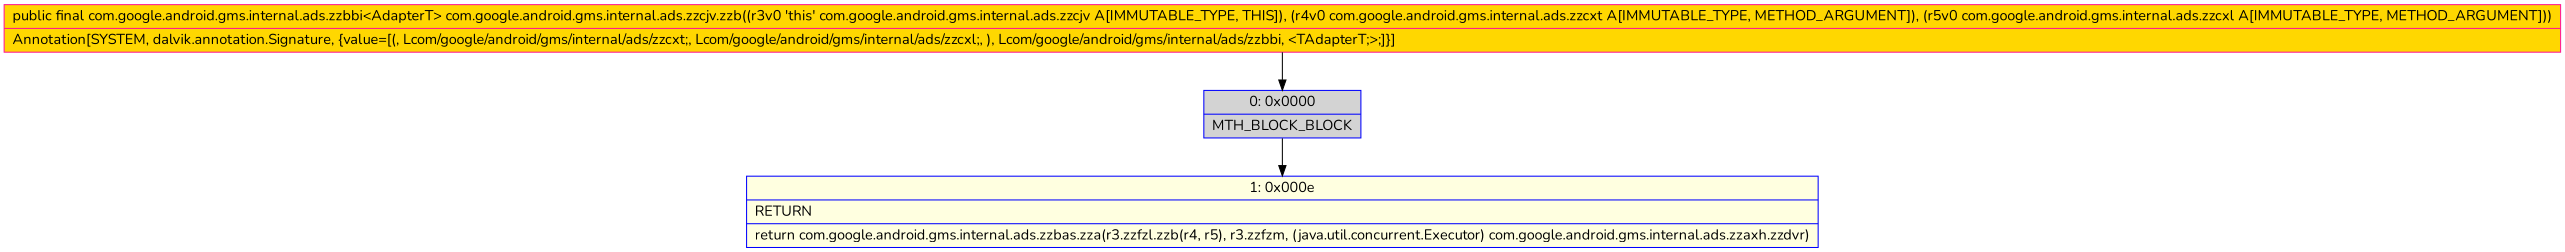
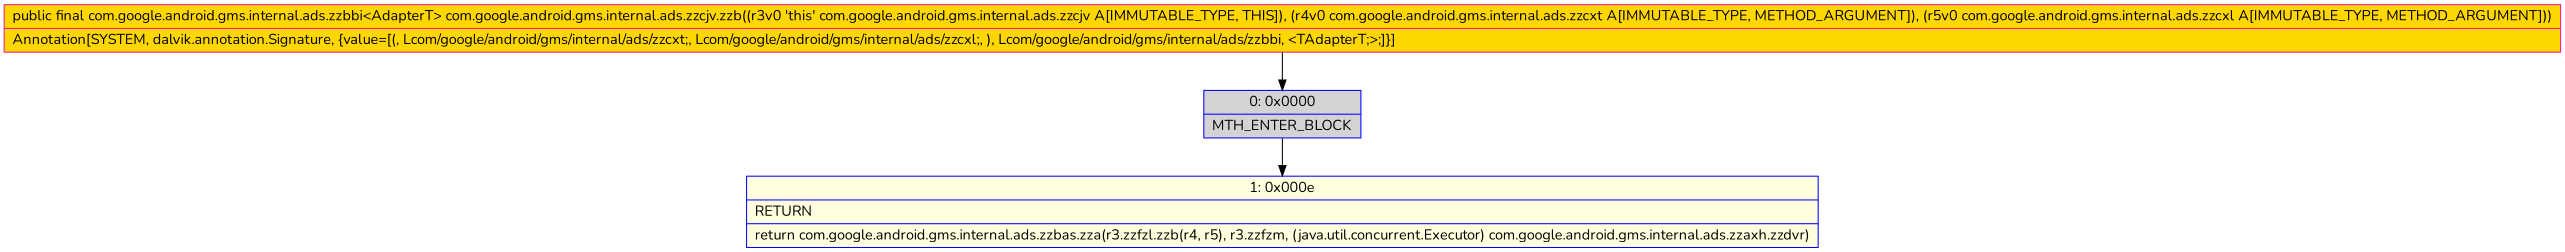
node "0: 0x0000": text "MTH_BLOCK_BLOCK" -> "MTH_ENTER_BLOCK"
